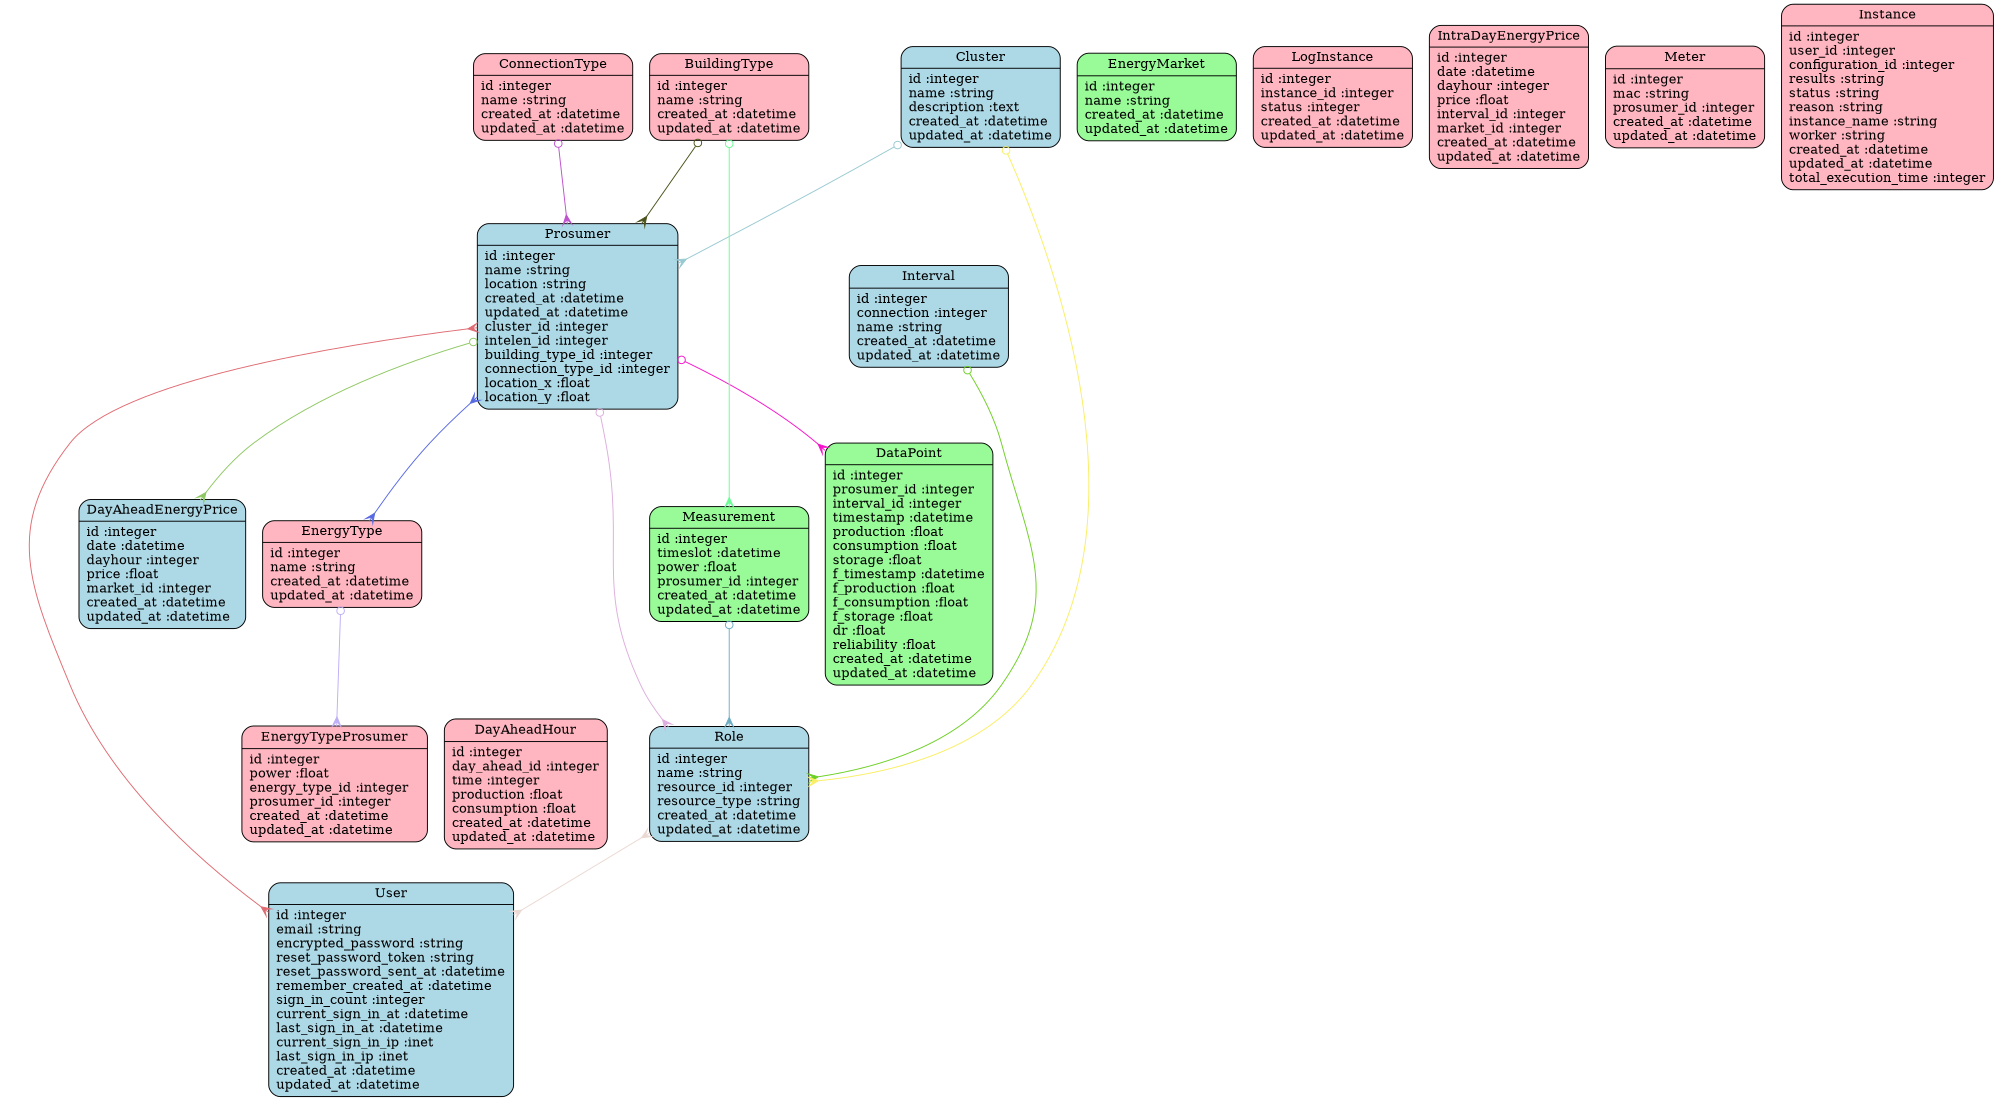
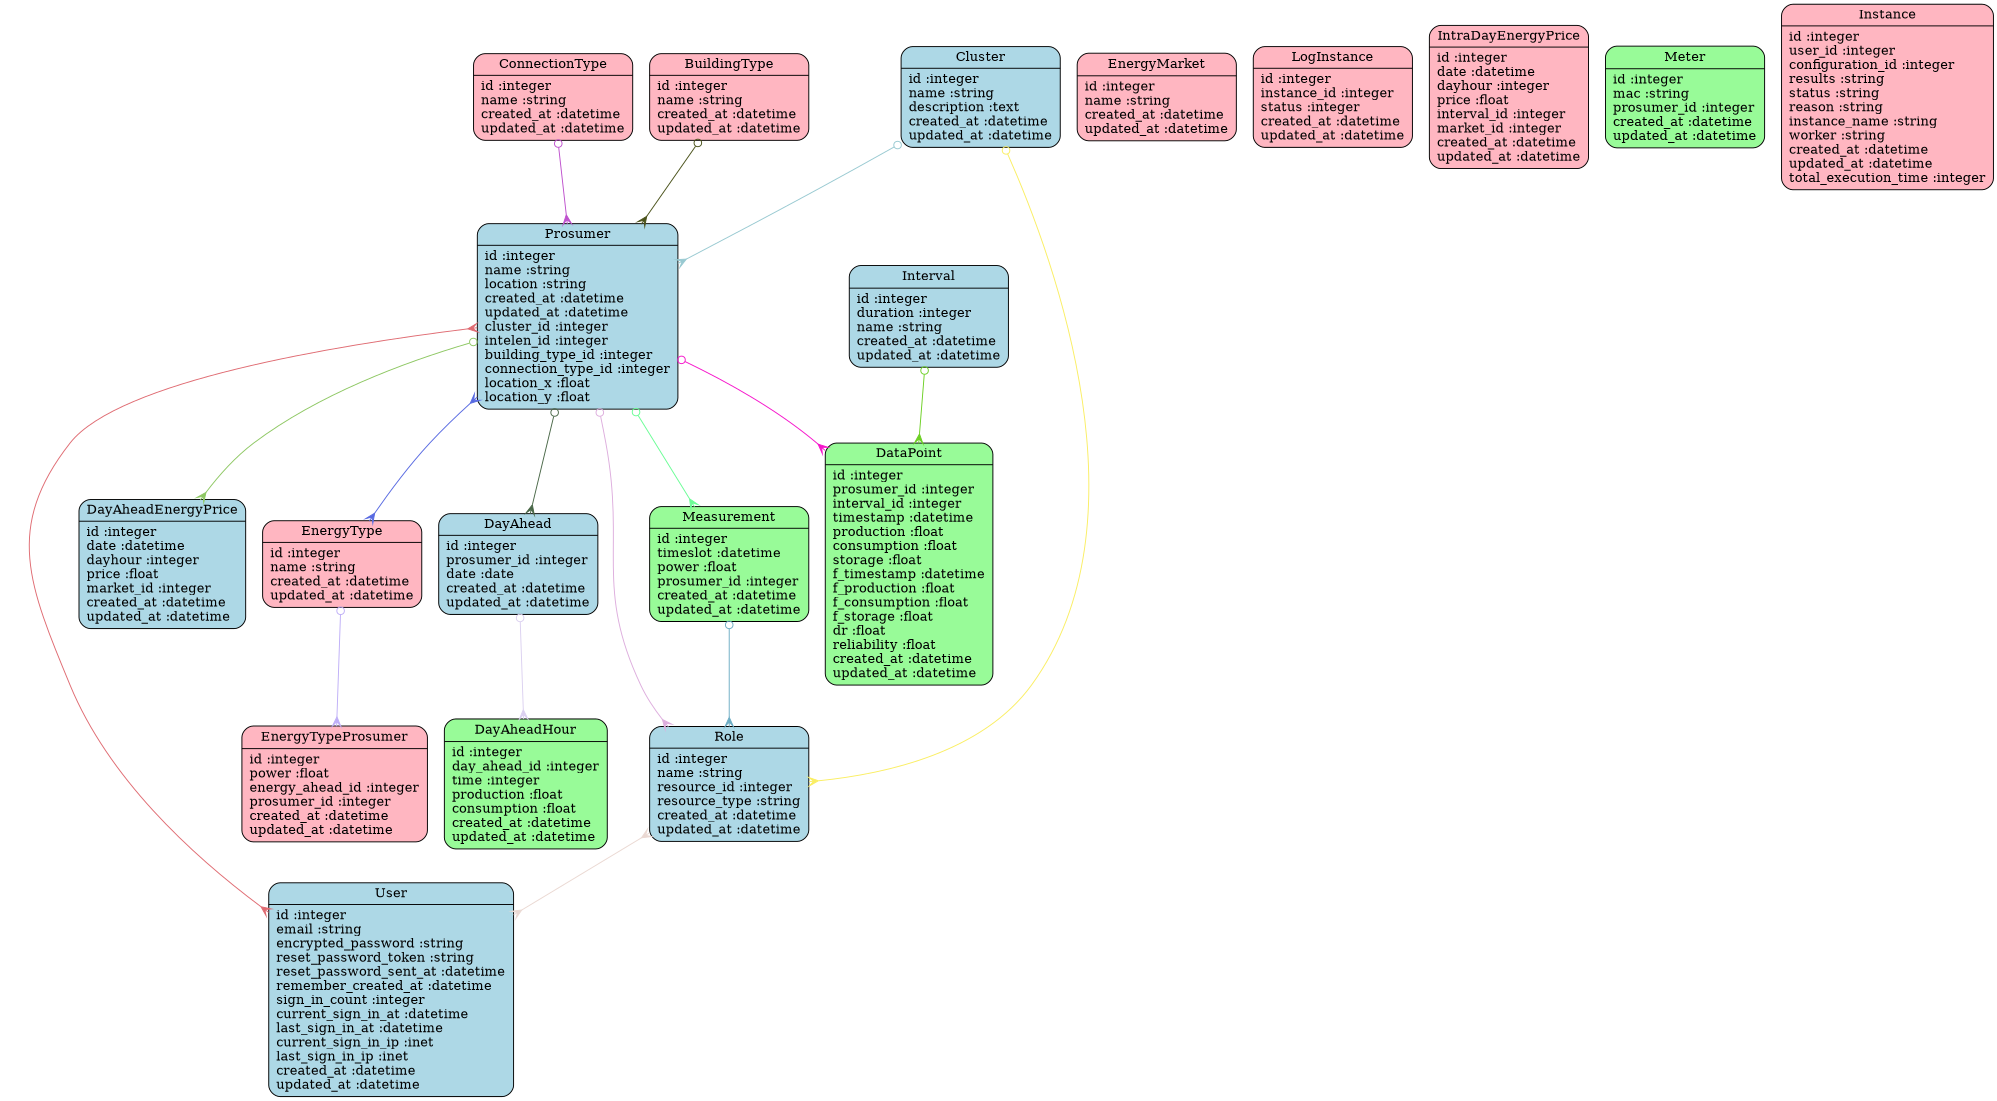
node "EnergyMarket": fillcolor palegreen -> lightpink
node "Meter": fillcolor lightpink -> palegreen
node "Interval": text "connection :integer" -> "duration :integer"
edge "BuildingType" -- "Measurement": now "Prosumer" -- "Measurement"
node "DayAhead": added
edge "Interval" -- "Role": now "Interval" -- "DataPoint"
node "DayAheadHour": fillcolor lightpink -> palegreen
node "EnergyTypeProsumer": text "energy_type_id :integer" -> "energy_ahead_id :integer"
